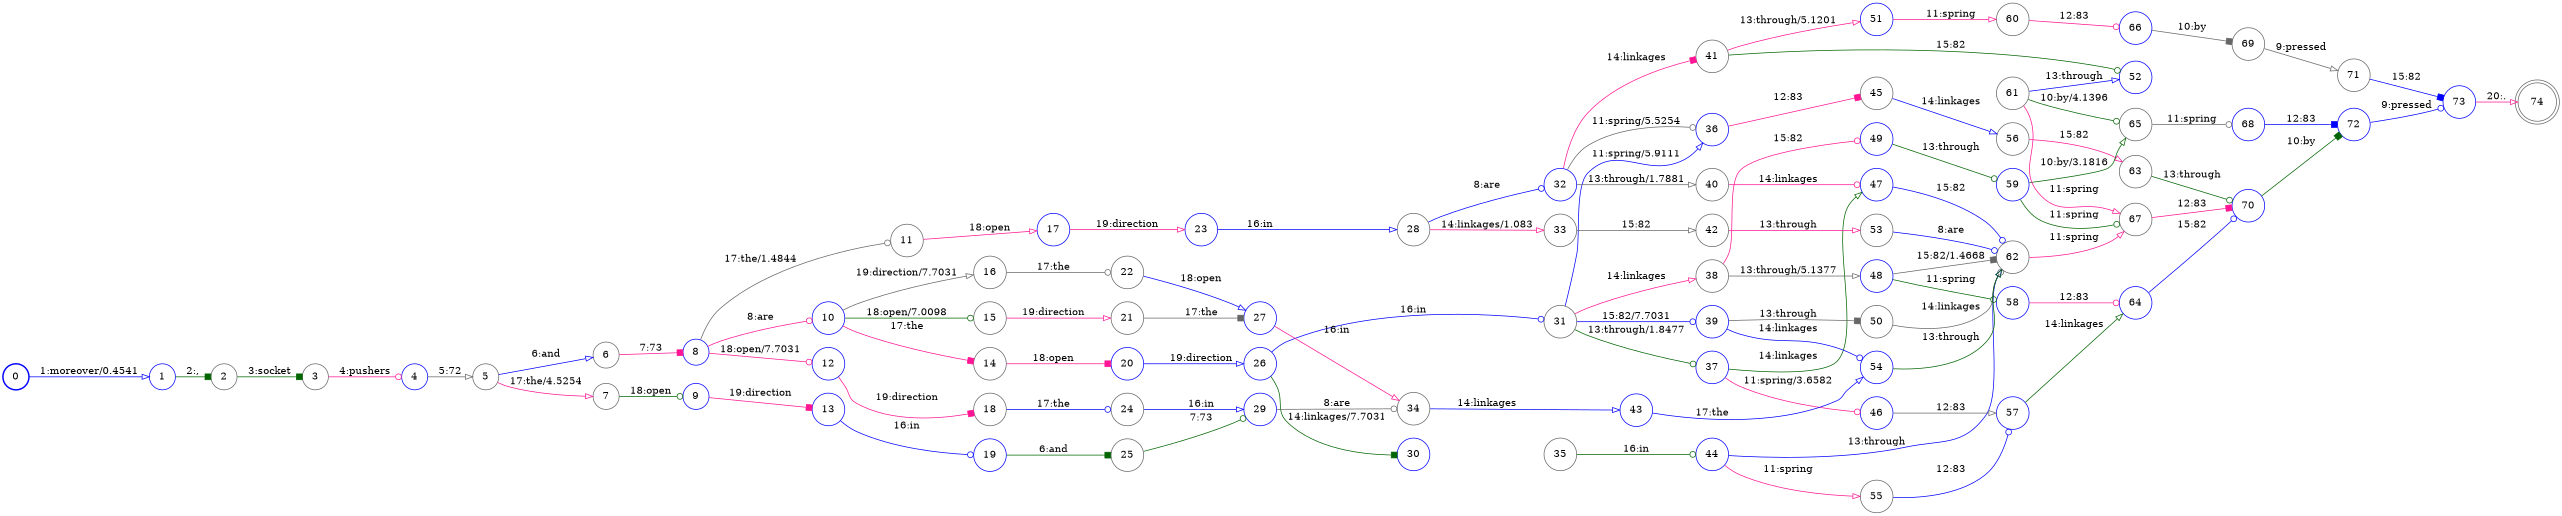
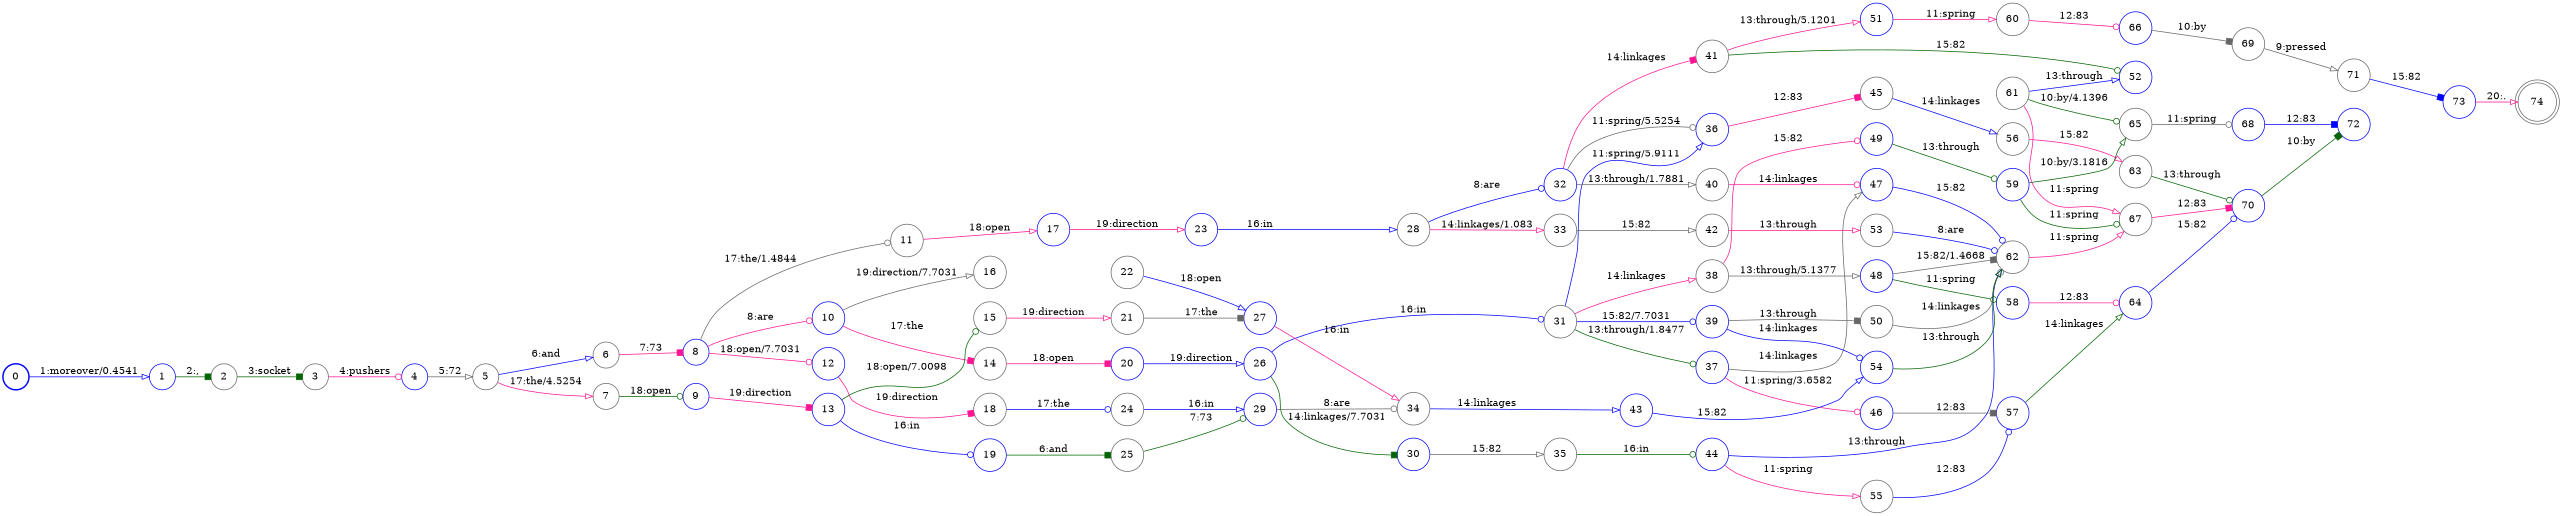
edge "72" -> "73": removed, label "9:pressed"
edge "16" -> "22": removed, label "17:the"
edge "10" -> "15": now "13" -> "15"
edge "37" -> "47": color darkgreen -> gray40
edge "43" -> "54": label "17:the" -> "15:82"
edge "46" -> "57": arrowhead onormal -> box
edge "30" -> "35": added, label "15:82"
